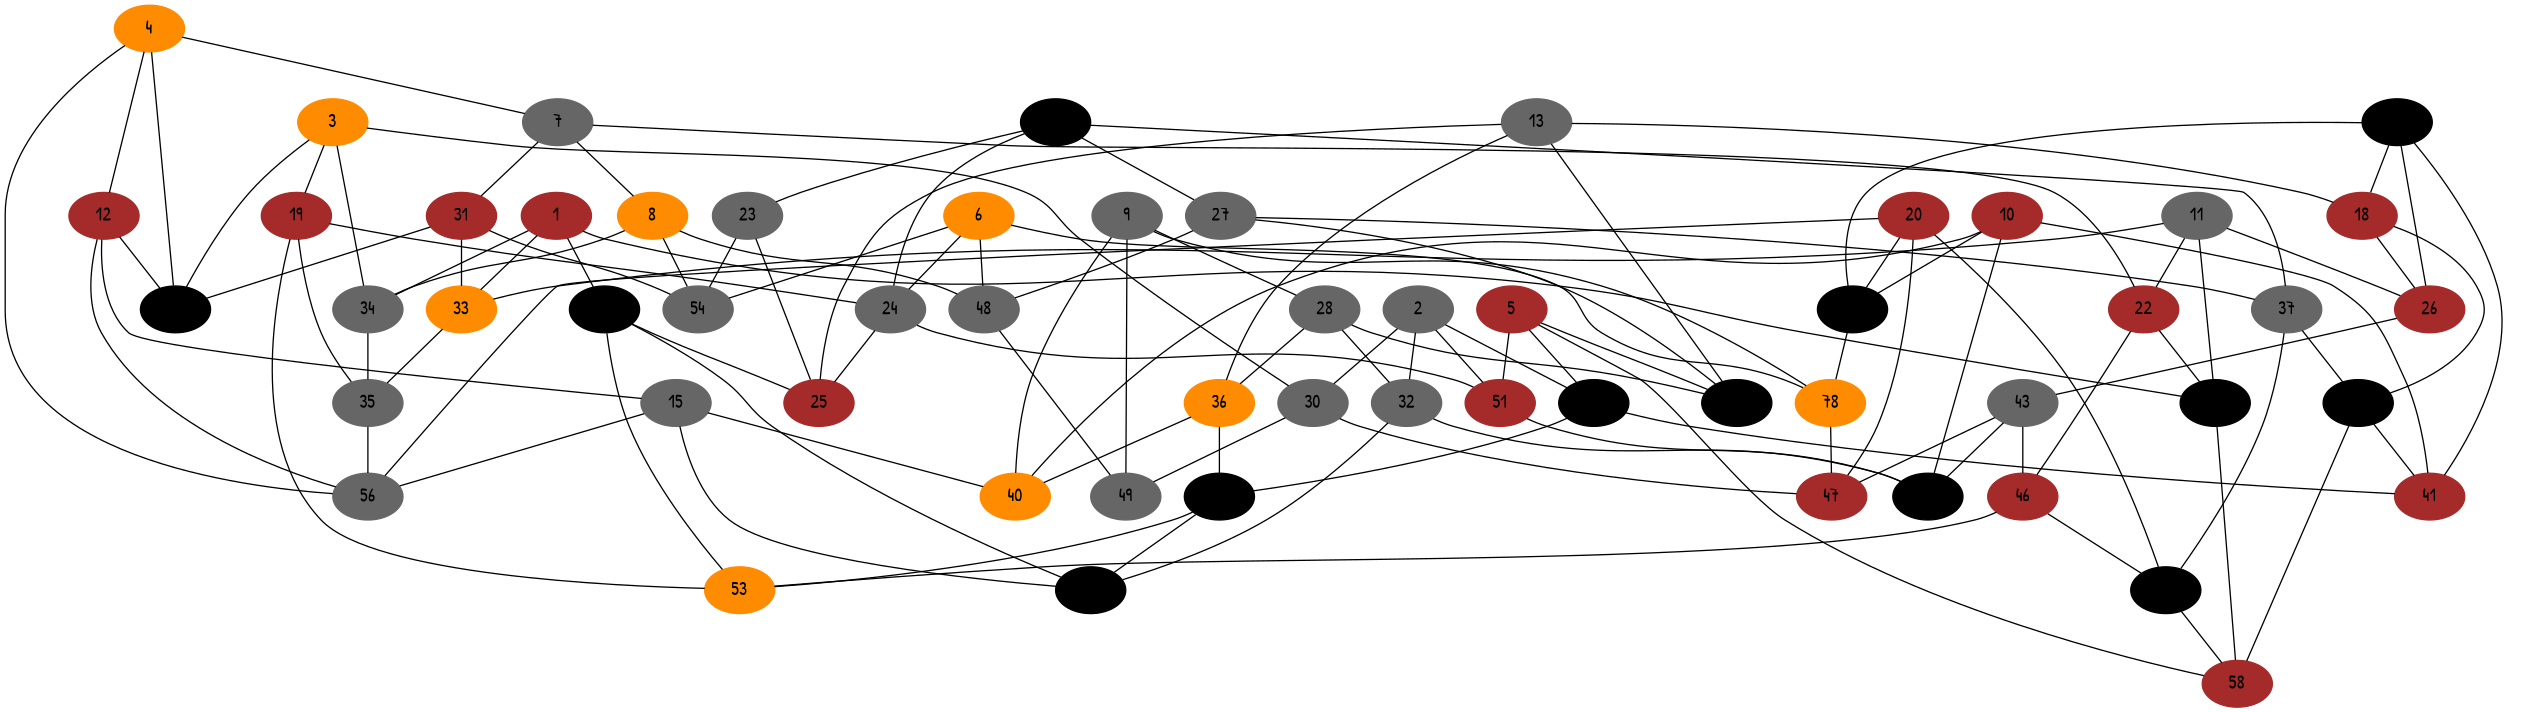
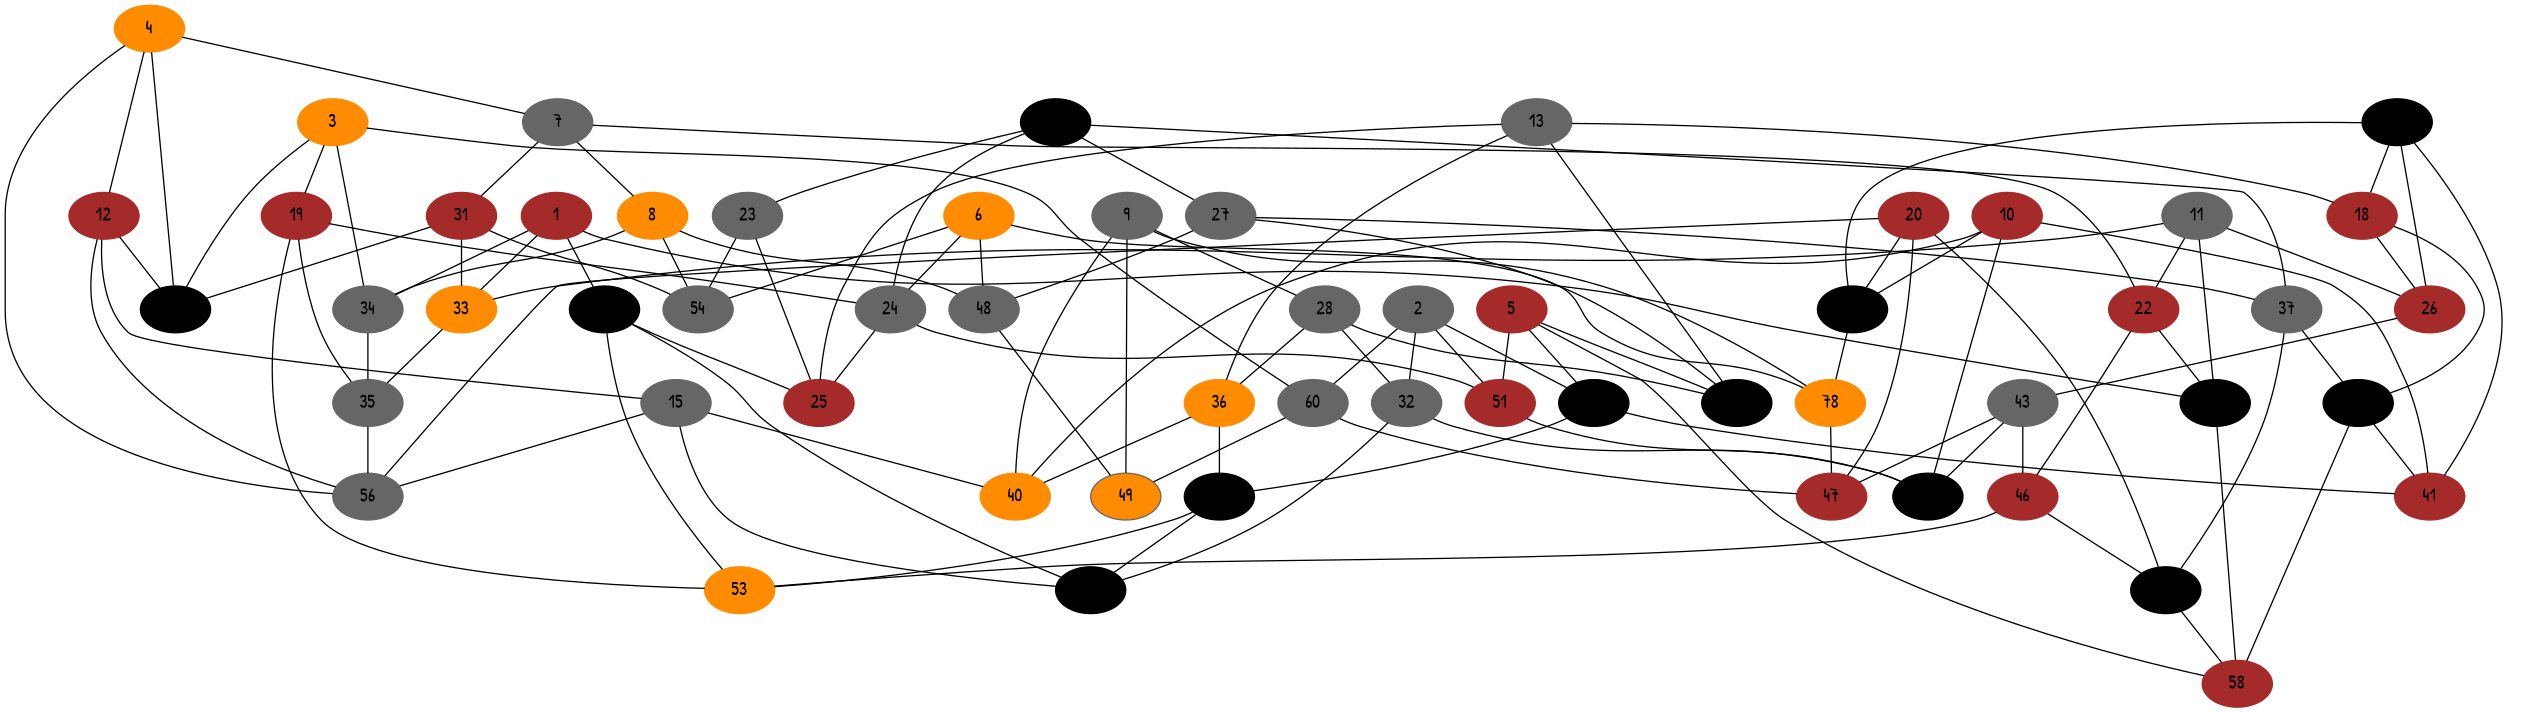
node "30": label "30" -> "60"
node "49": fillcolor gray40 -> darkorange
